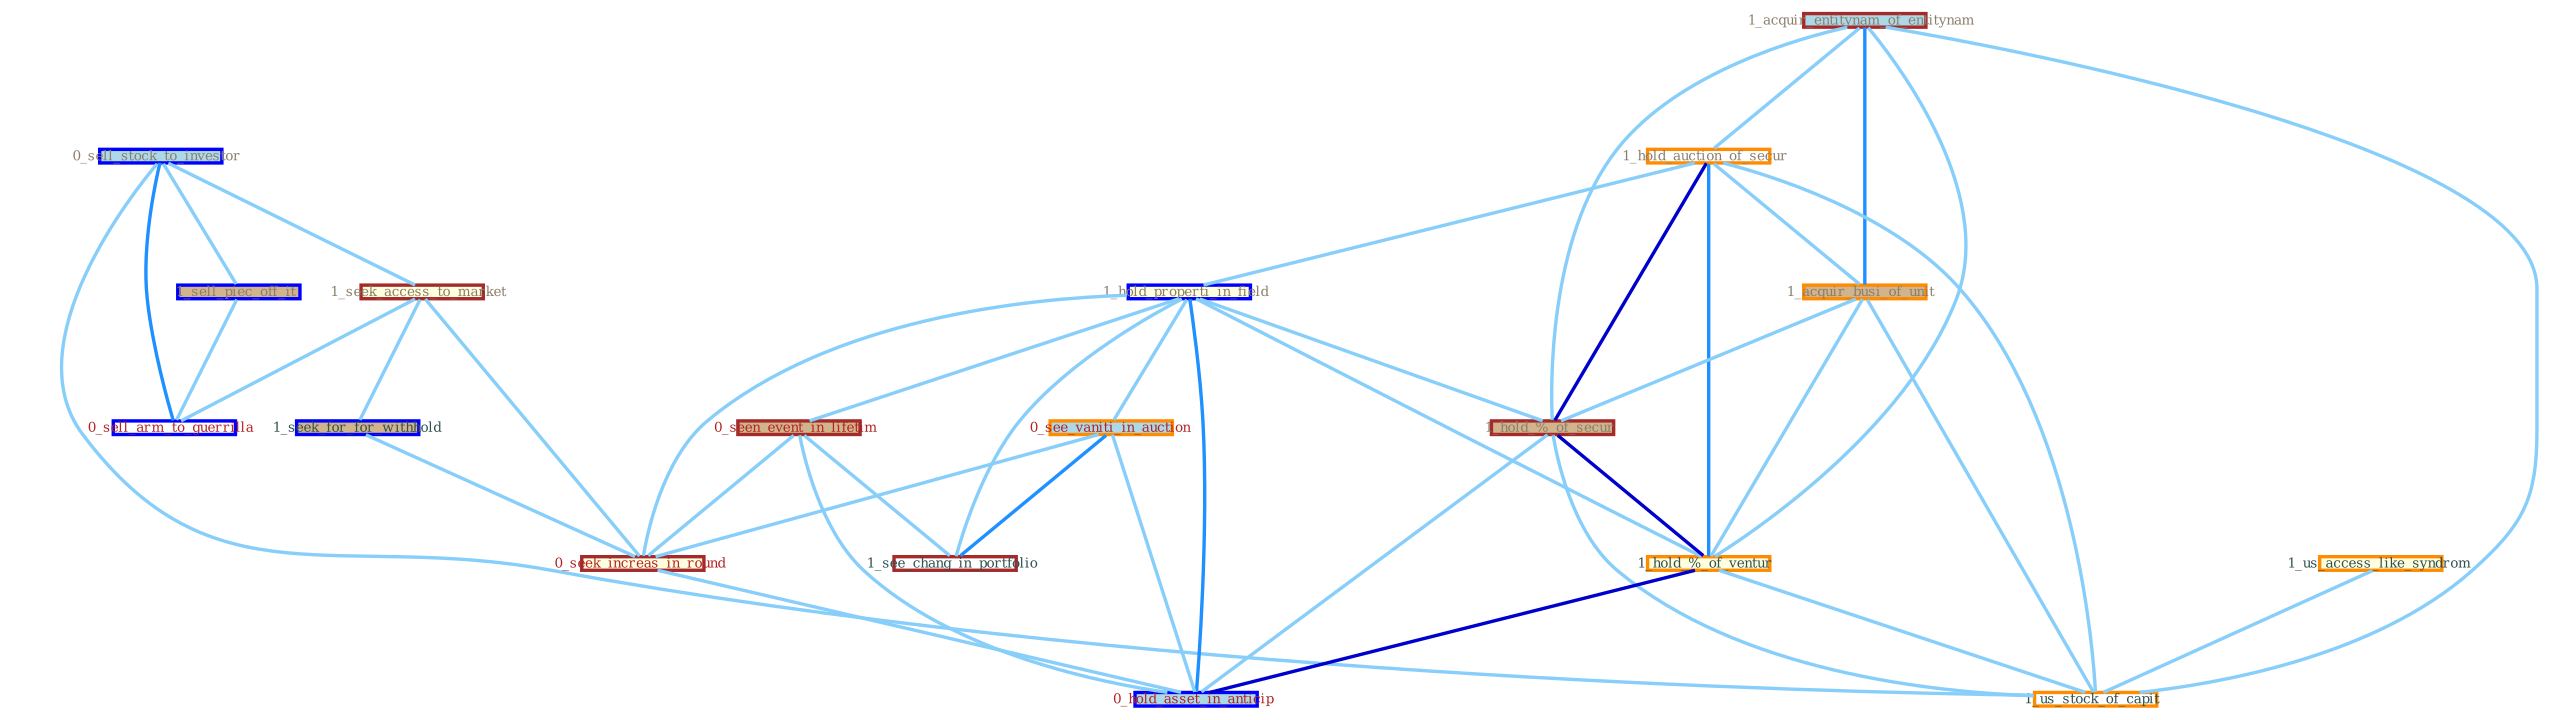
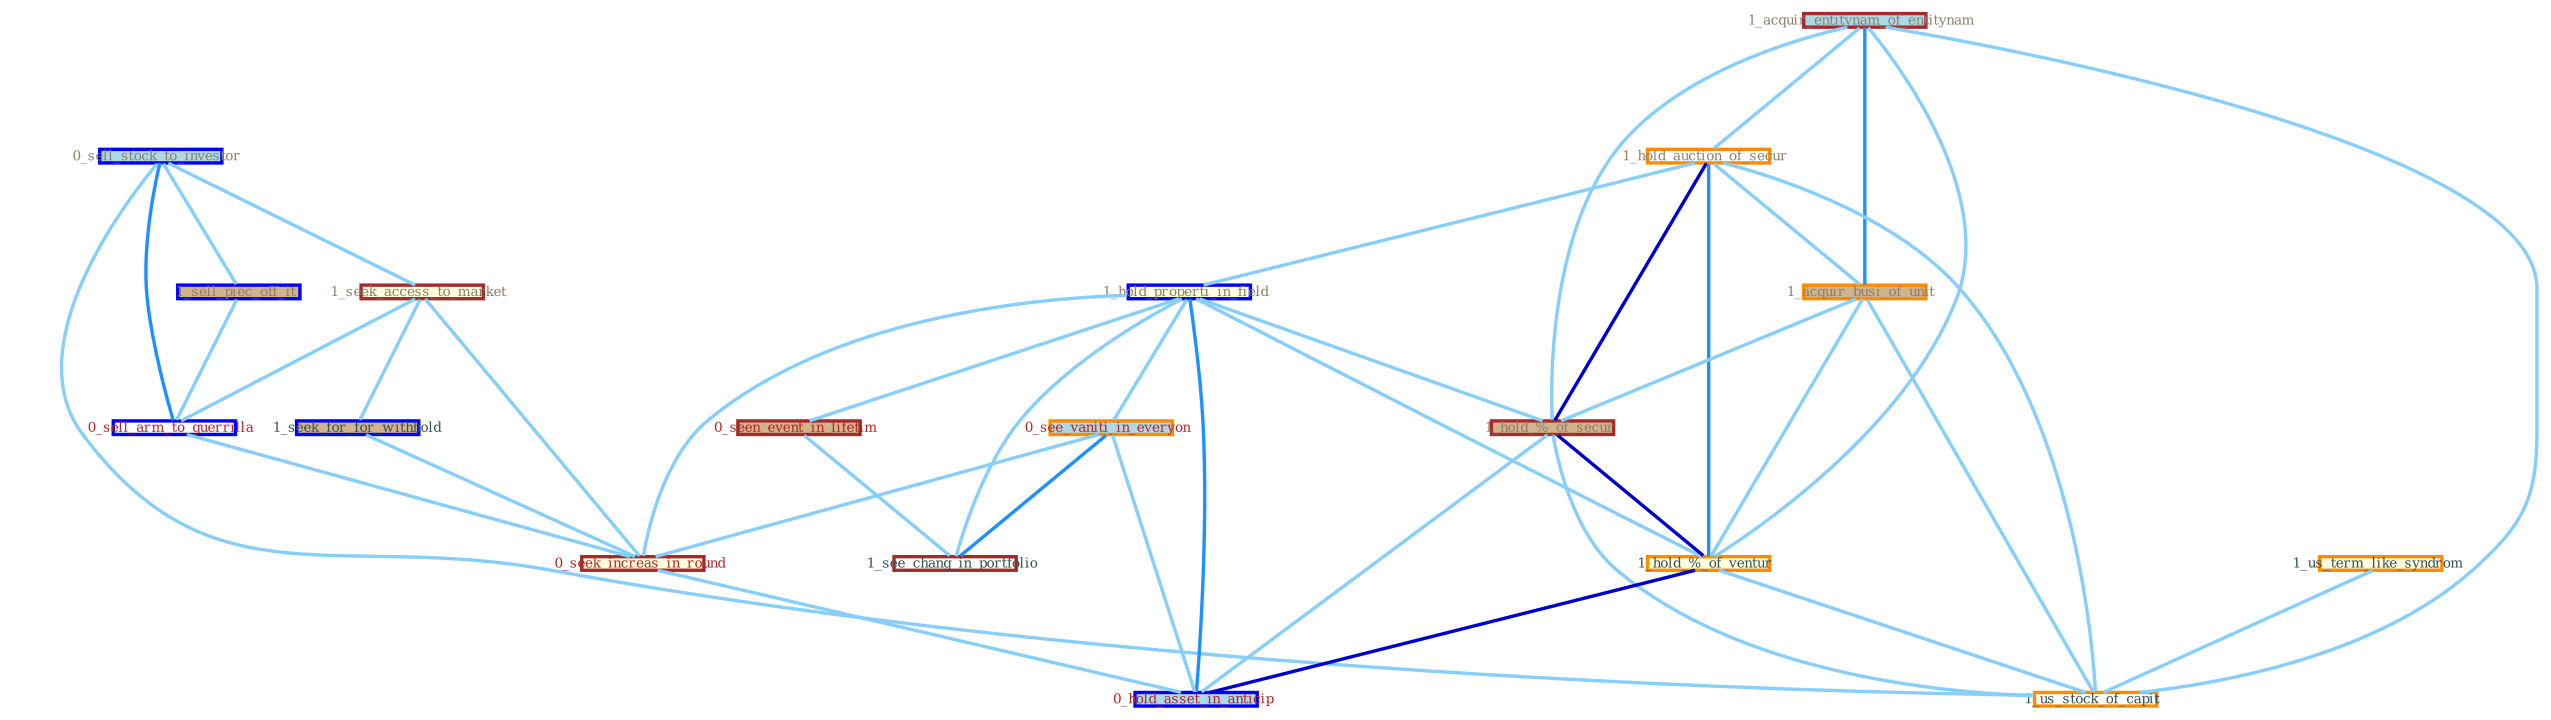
node "0_see_vaniti_in_auction": label "0_see_vaniti_in_auction" -> "0_see_vaniti_in_everyon"
edge "0_seen_event_in_lifetim" -- "0_seek_increas_in_round": now "0_sell_arm_to_guerrilla" -- "0_seek_increas_in_round"
node "1_us_access_like_syndrom": label "1_us_access_like_syndrom" -> "1_us_term_like_syndrom"
edge "0_seen_event_in_lifetim" -- "0_hold_asset_in_anticip": removed
